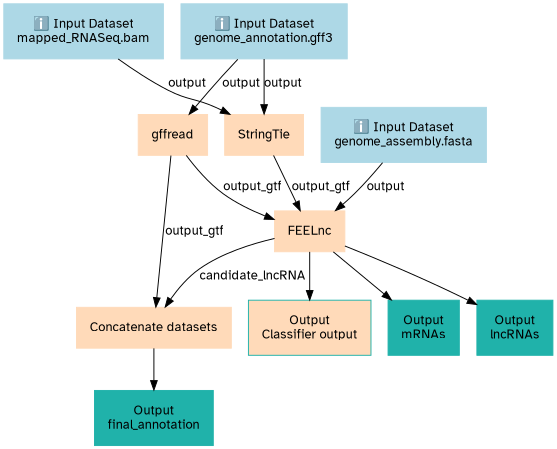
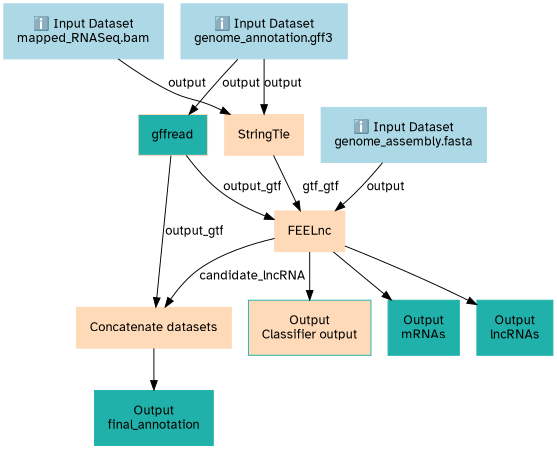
node "gffread": fillcolor peachpuff -> lightseagreen
edge "StringTie" -> "FEELnc": label "output_gtf" -> "gtf_gtf"
